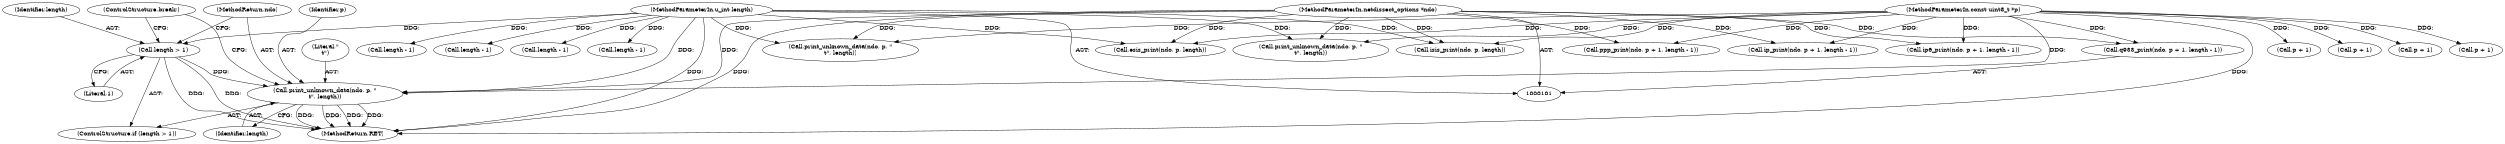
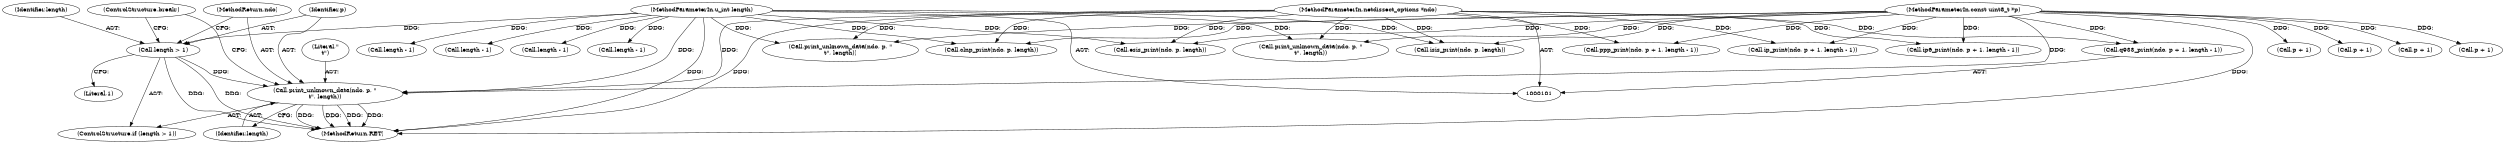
node "(Call,clnp_print(ndo, p, length))": added
edge "(Literal,1)" -> "(Call,length > 1)": now "(Identifier,p)" -> "(Call,length > 1)"
